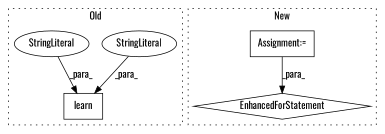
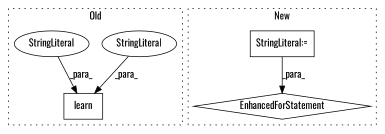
node "Assignment:=": label "Assignment:=" -> "StringLiteral:="
